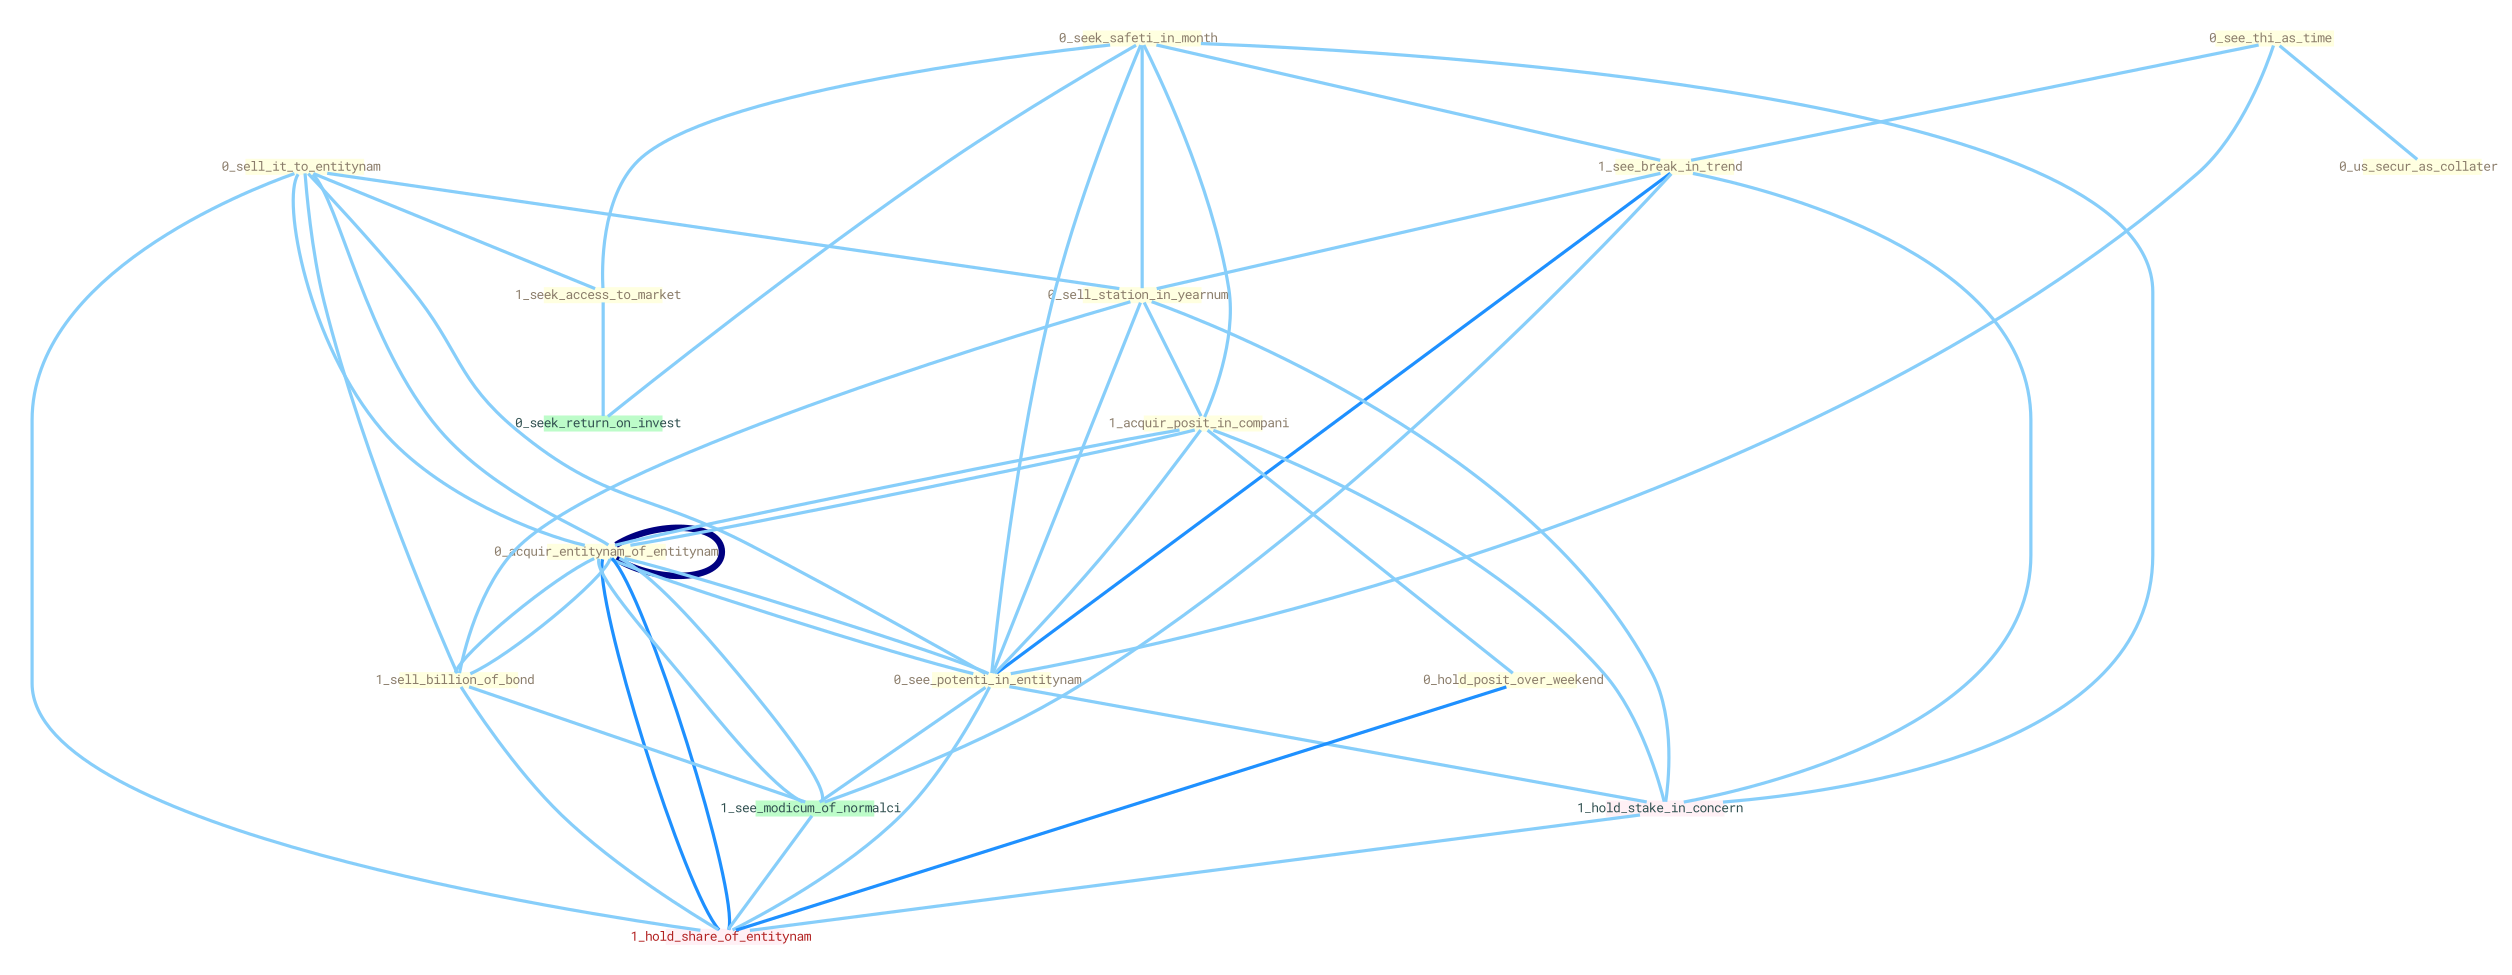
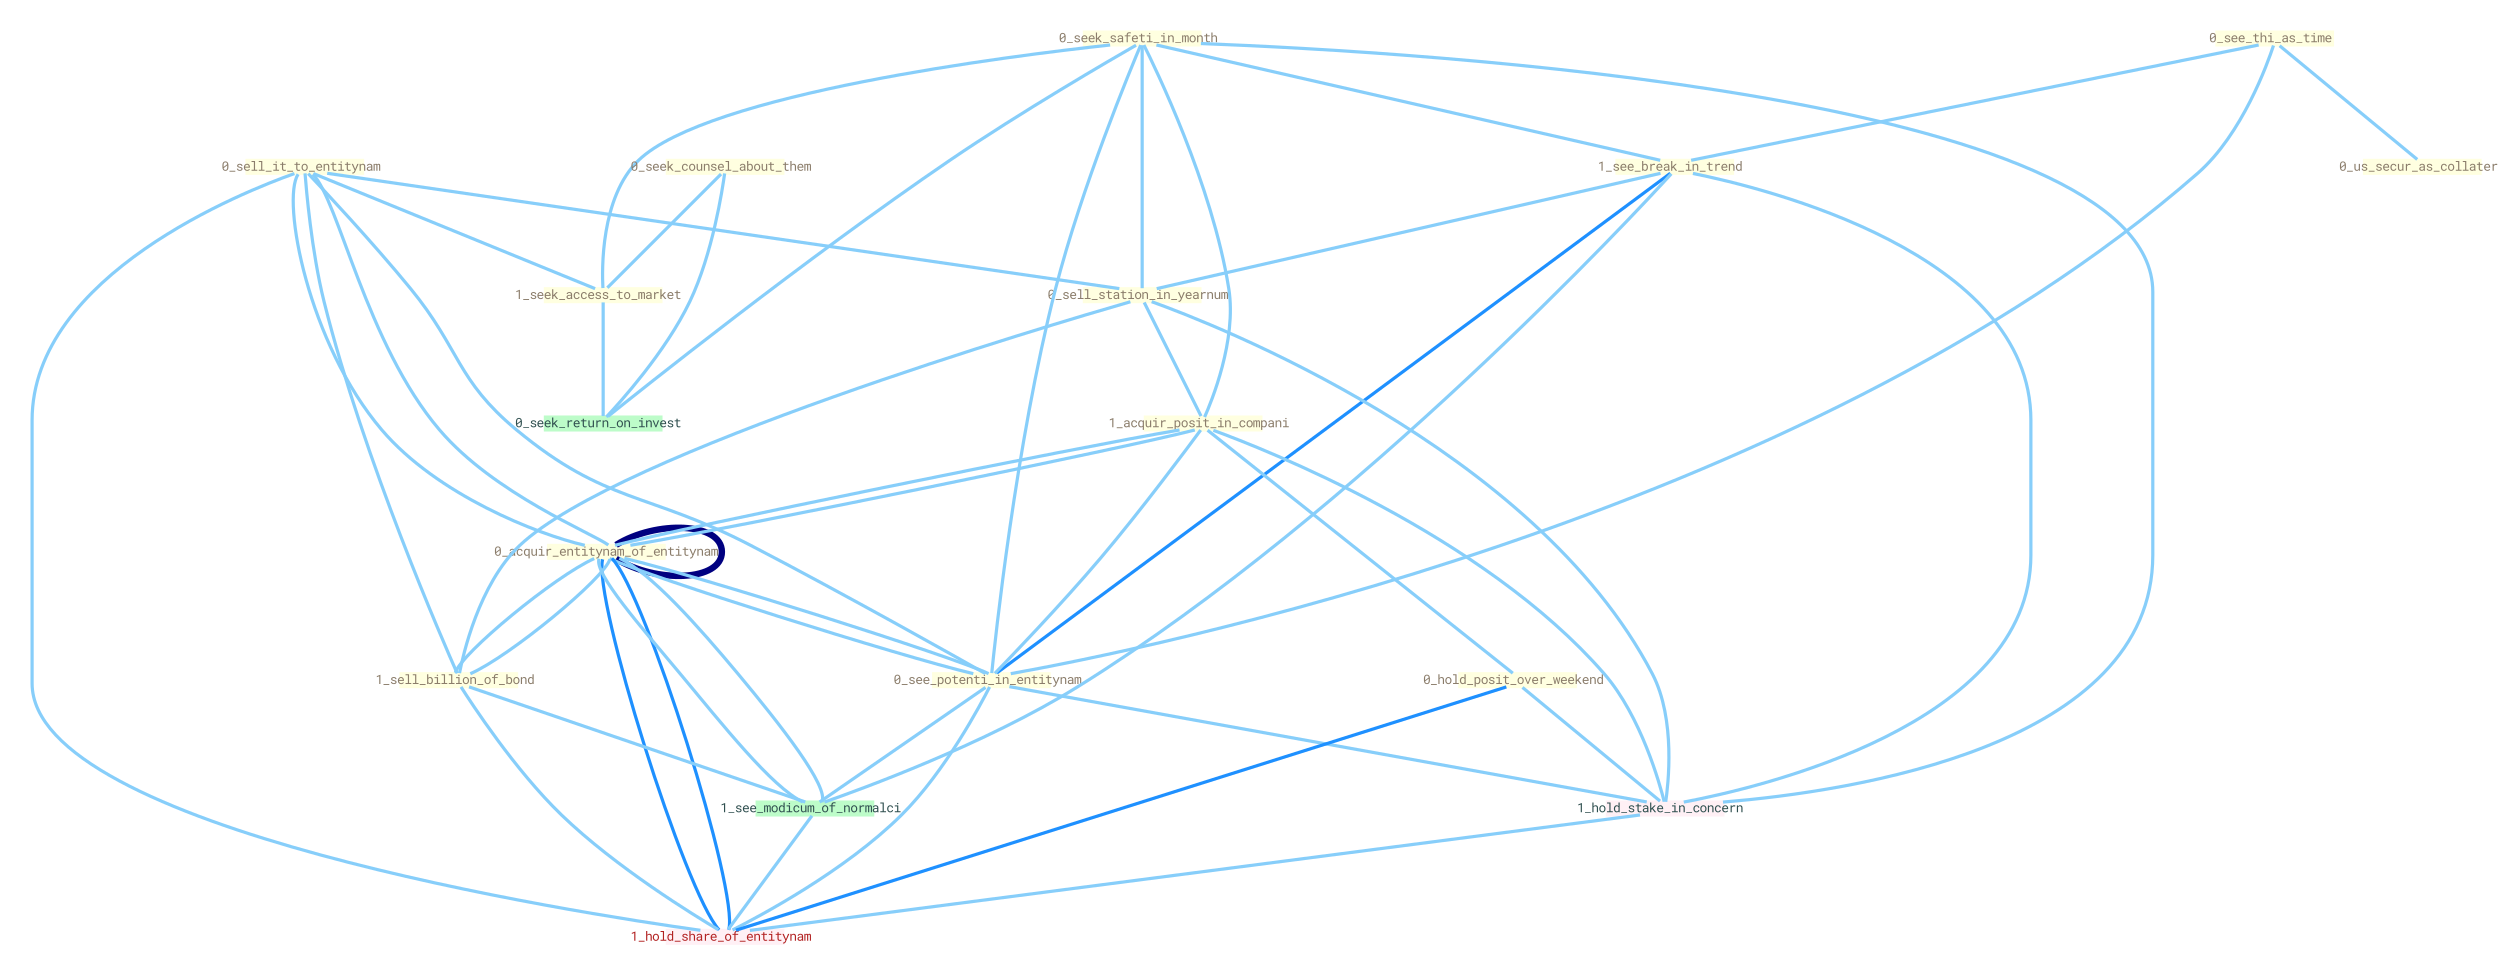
node "0_seek_counsel_about_them": added
edge "0_sell_station_in_yearnum" -- "0_see_potenti_in_entitynam": removed
edge "0_hold_posit_over_weekend" -- "1_hold_stake_in_concern": added
